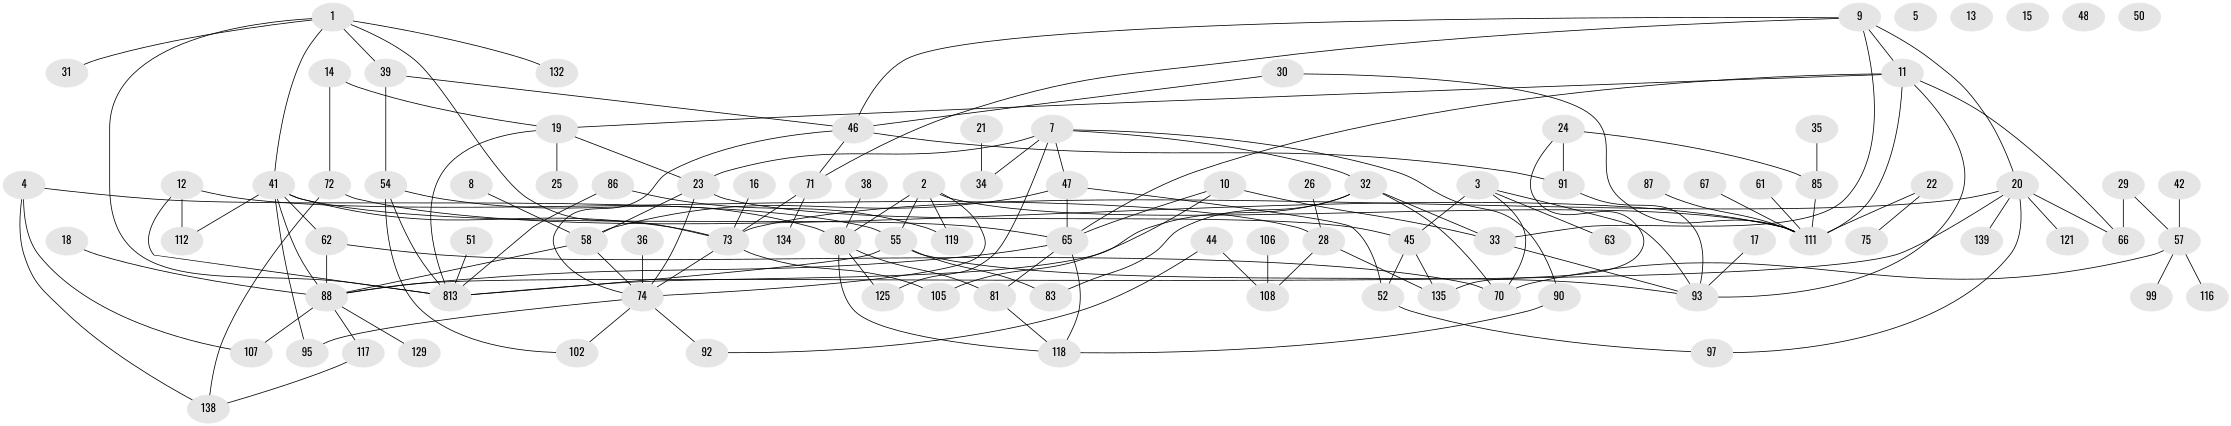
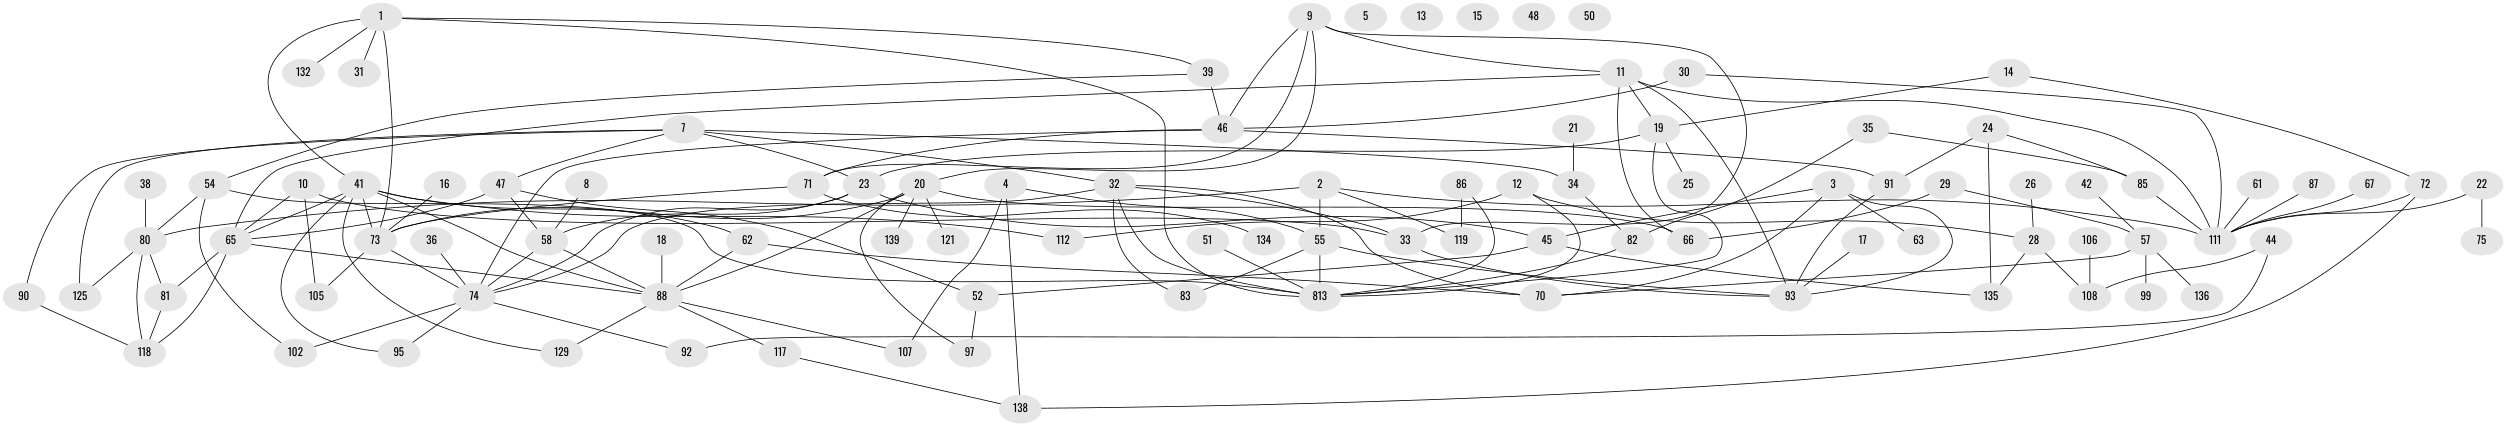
node "82": added
edge "2" -- "74": now "32" -- "74"
node "116": label "116" -> "136"
edge "41" -- "129": added
